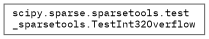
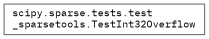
node "scipy.sparse.sparsetools.test _sparsetools.TestInt32Overflow": label "scipy.sparse.sparsetools.test _sparsetools.TestInt32Overflow" -> "scipy.sparse.tests.test _sparsetools.TestInt32Overflow"
